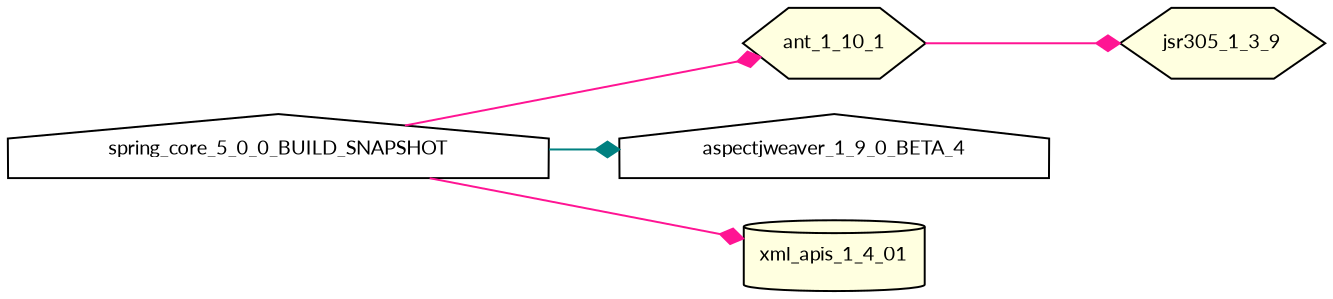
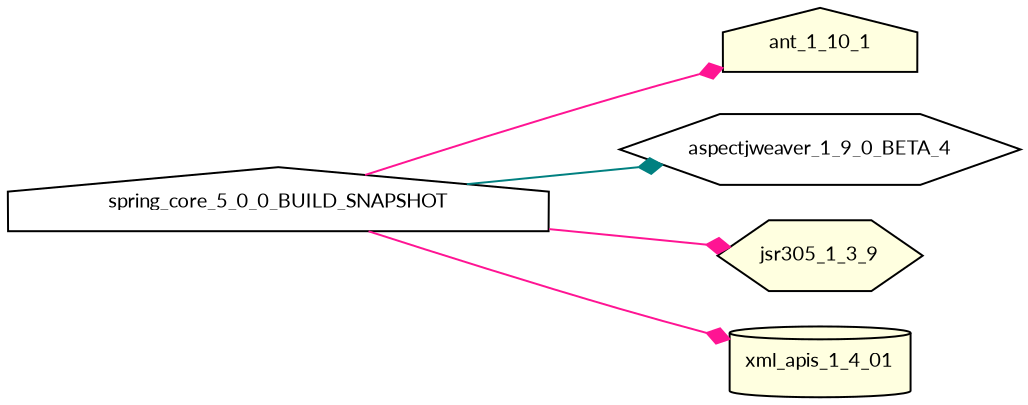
node "ant_1_10_1": shape hexagon -> house
edge "ant_1_10_1" -> "jsr305_1_3_9": now "spring_core_5_0_0_BUILD_SNAPSHOT" -> "jsr305_1_3_9"
node "aspectjweaver_1_9_0_BETA_4": shape house -> hexagon
